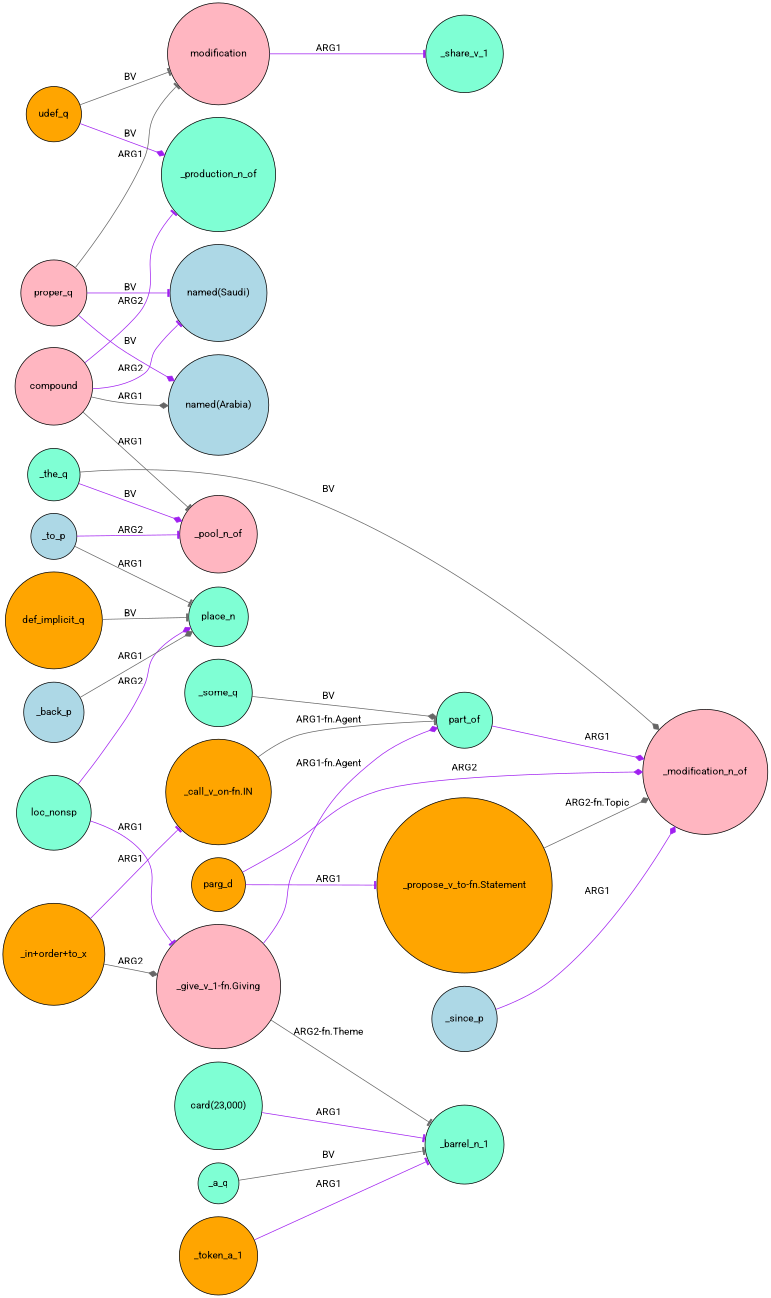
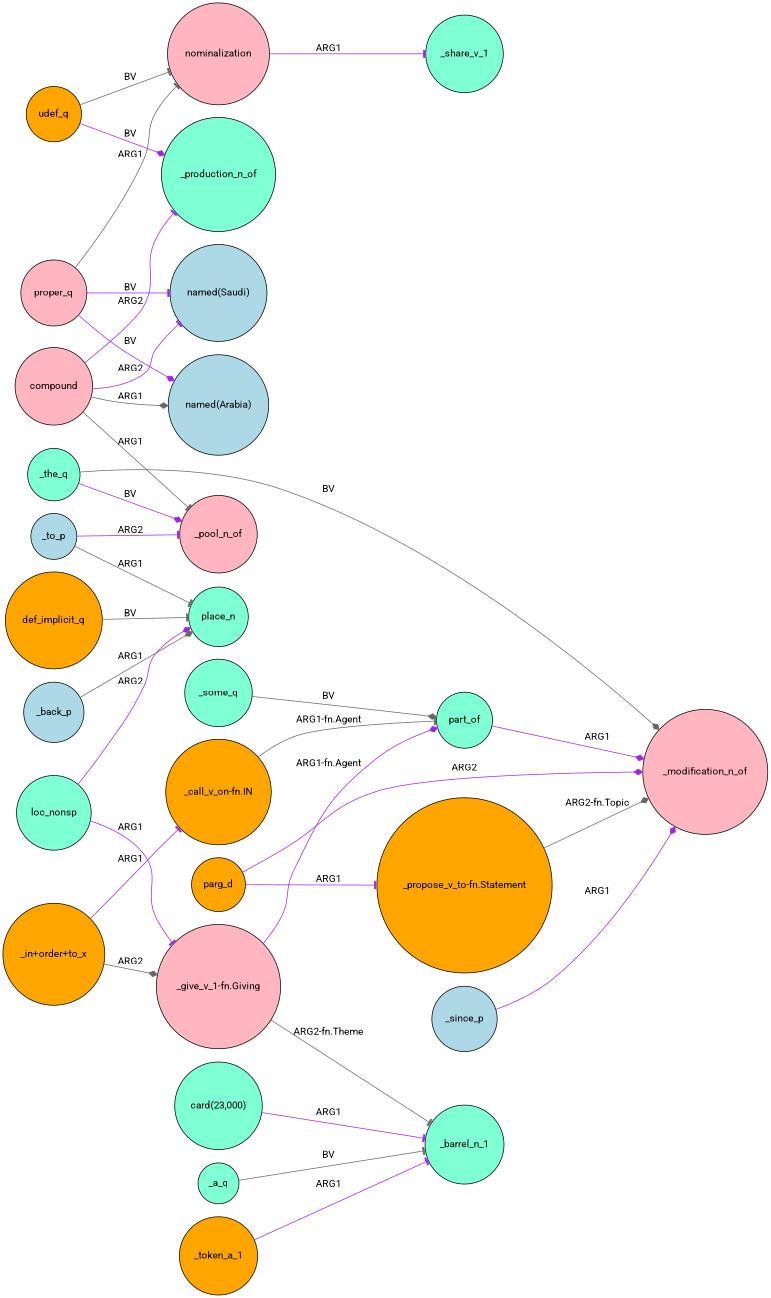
node "modification": label "modification" -> "nominalization"
